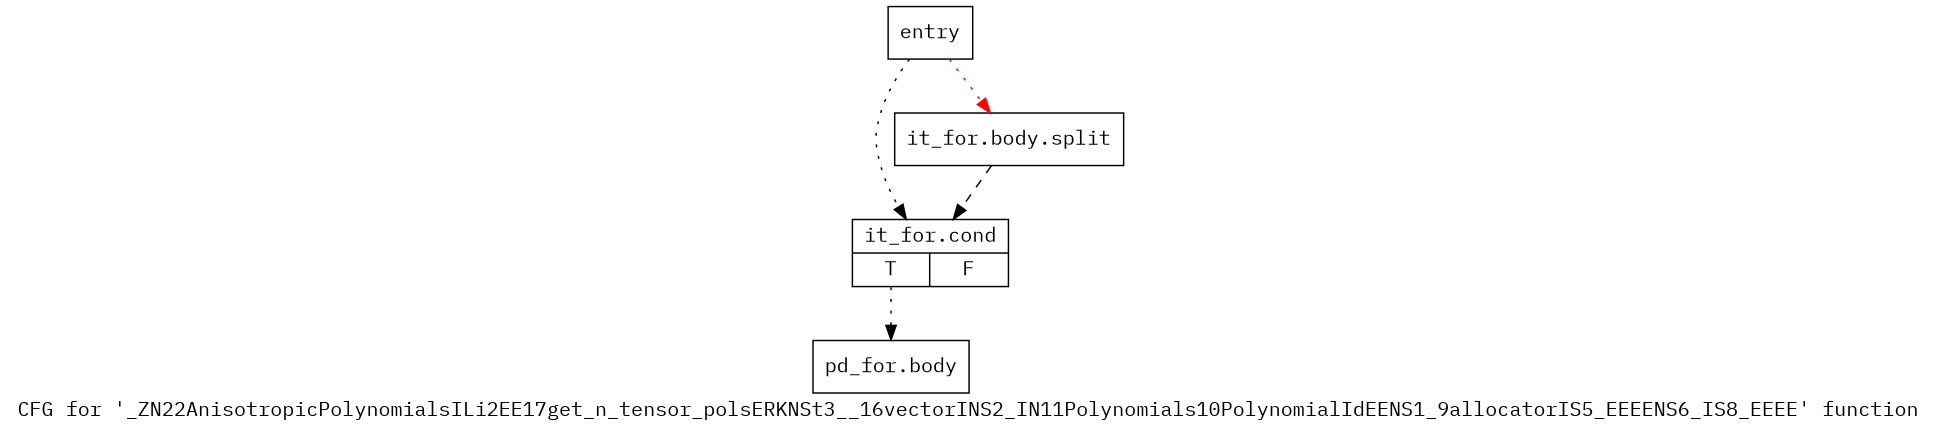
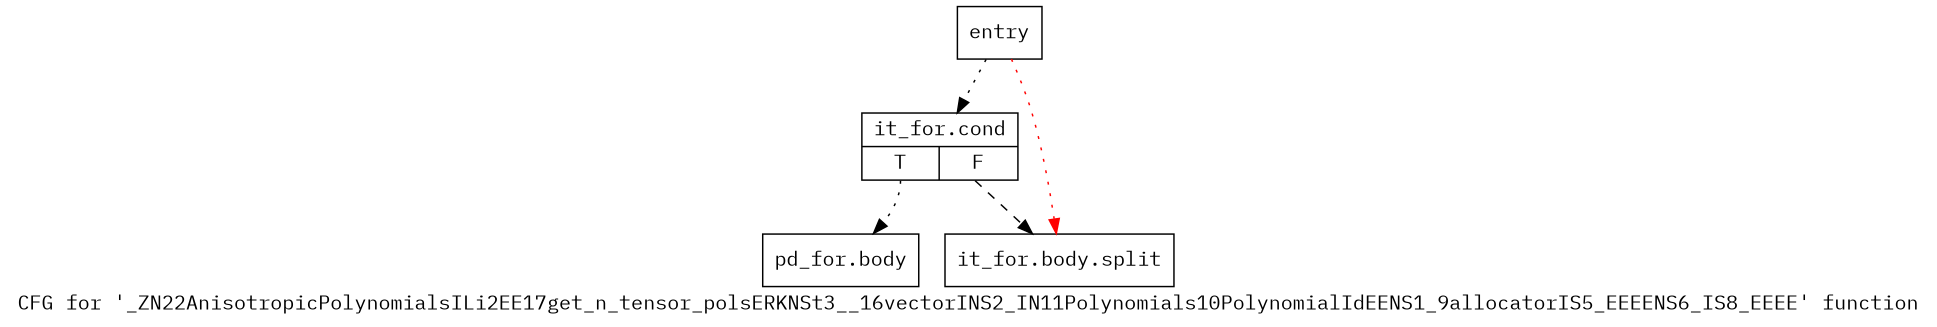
edge "it_for.body.split" -> "it_for.cond": reversed
